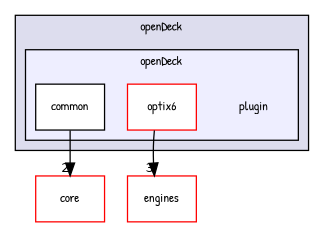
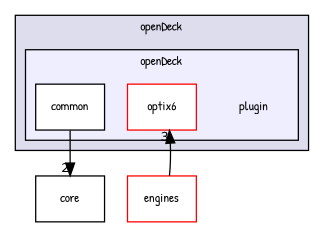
edge "optix6" -> "engines": reversed
node "core": color red -> black
